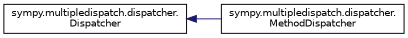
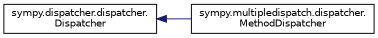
node "sympy.multipledispatch.dispatcher. Dispatcher": label "sympy.multipledispatch.dispatcher. Dispatcher" -> "sympy.dispatcher.dispatcher. Dispatcher"
